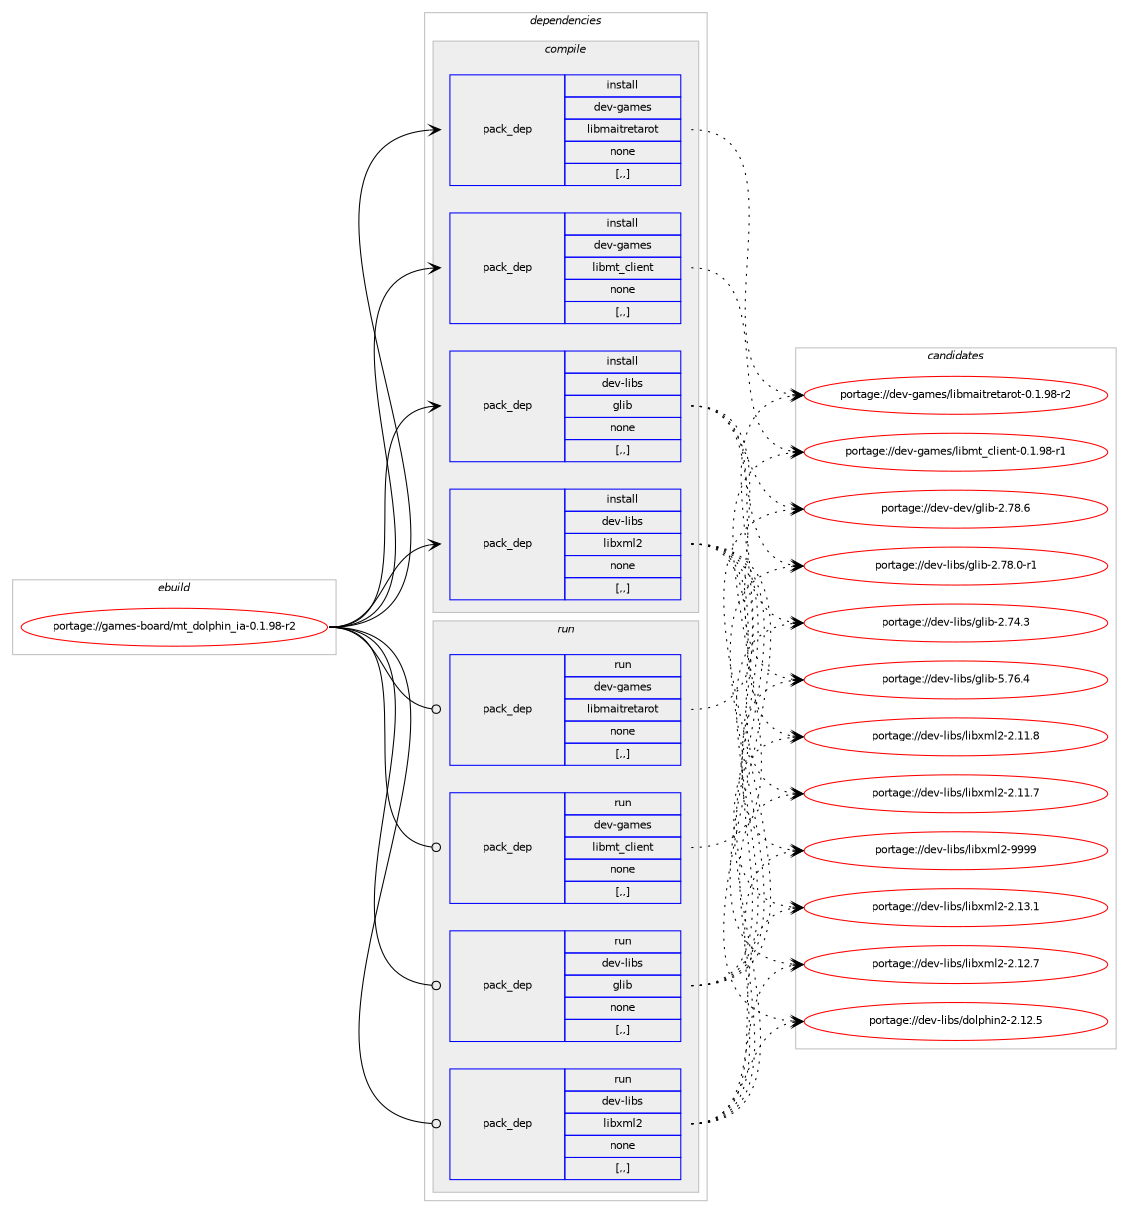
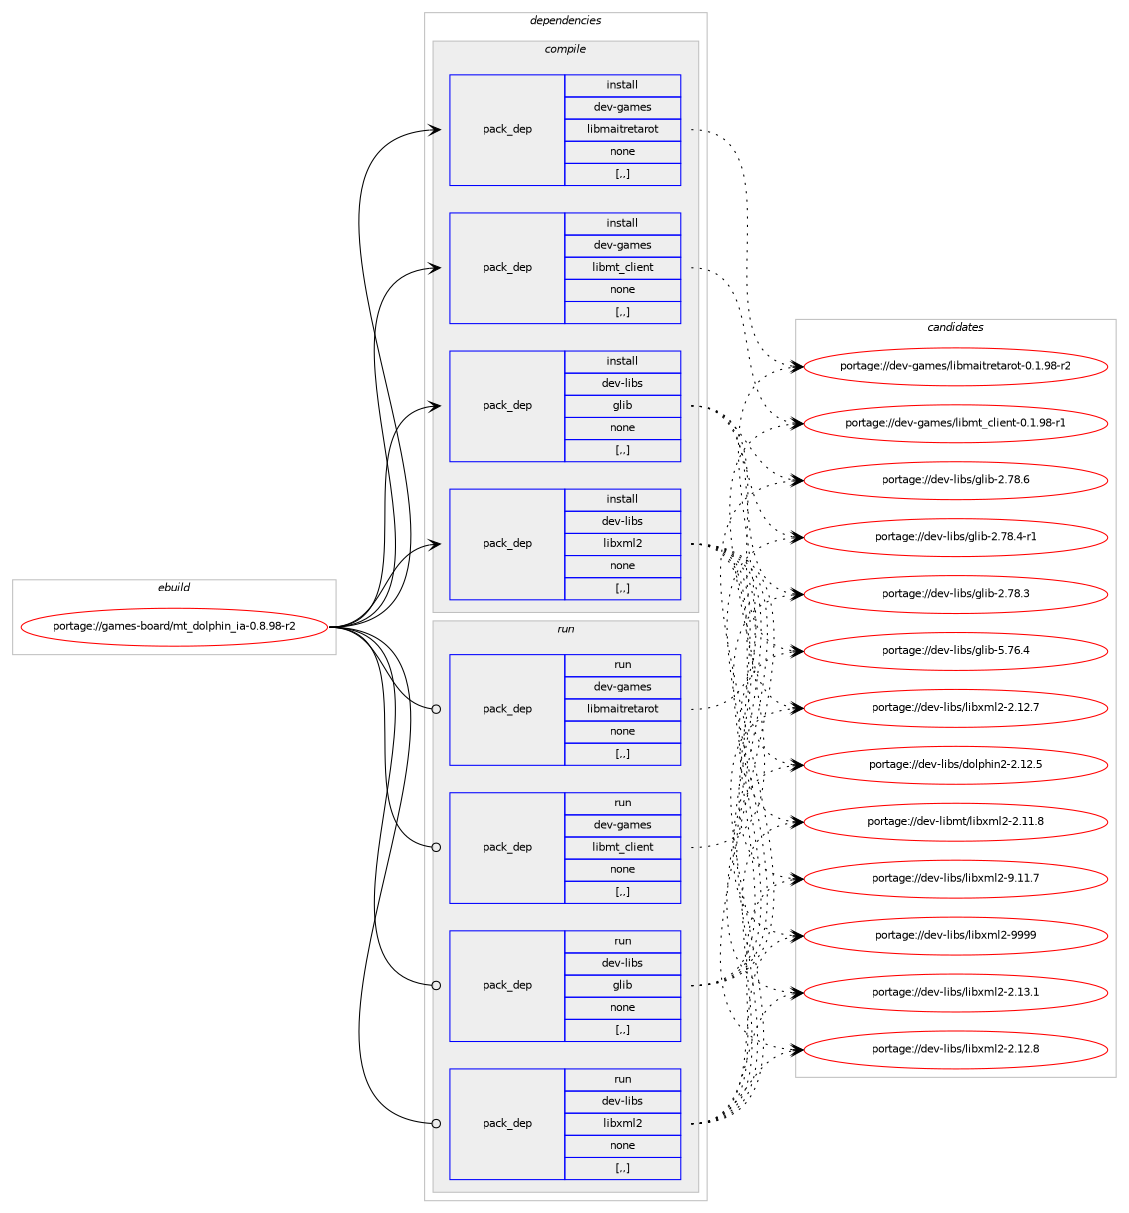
node "portage://dev-dev/glib-2.78.6": label "portage://dev-dev/glib-2.78.6" -> "portage://dev-libs/glib-2.78.6"
node "portage://dev-libs/glib-2.78.0-r1": label "portage://dev-libs/glib-2.78.0-r1" -> "portage://dev-libs/glib-2.78.4-r1"
node "portage://dev-libs/glib-2.74.3": label "portage://dev-libs/glib-2.74.3" -> "portage://dev-libs/glib-2.78.3"
node "portage://games-board/mt_dolphin_ia-0.1.98-r2": label "portage://games-board/mt_dolphin_ia-0.1.98-r2" -> "portage://games-board/mt_dolphin_ia-0.8.98-r2"
node "portage://dev-libs/libxml2-2.11.8": label "portage://dev-libs/libxml2-2.11.8" -> "portage://dev-libmt/libxml2-2.11.8"
node "portage://dev-libs/libxml2-2.11.7": label "portage://dev-libs/libxml2-2.11.7" -> "portage://dev-libs/libxml2-9.11.7"
node "portage://dev-libs/libxml2-2.12.8": added
